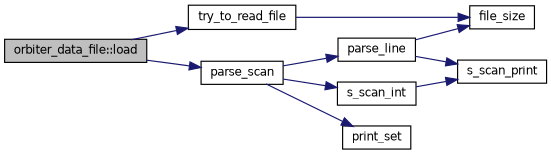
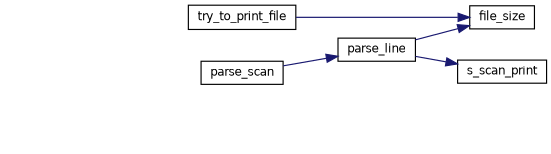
node "try_to_read_file": label "try_to_read_file" -> "try_to_print_file"
node "orbiter_data_file::load": removed
node "s_scan_int": removed
node "print_set": removed
